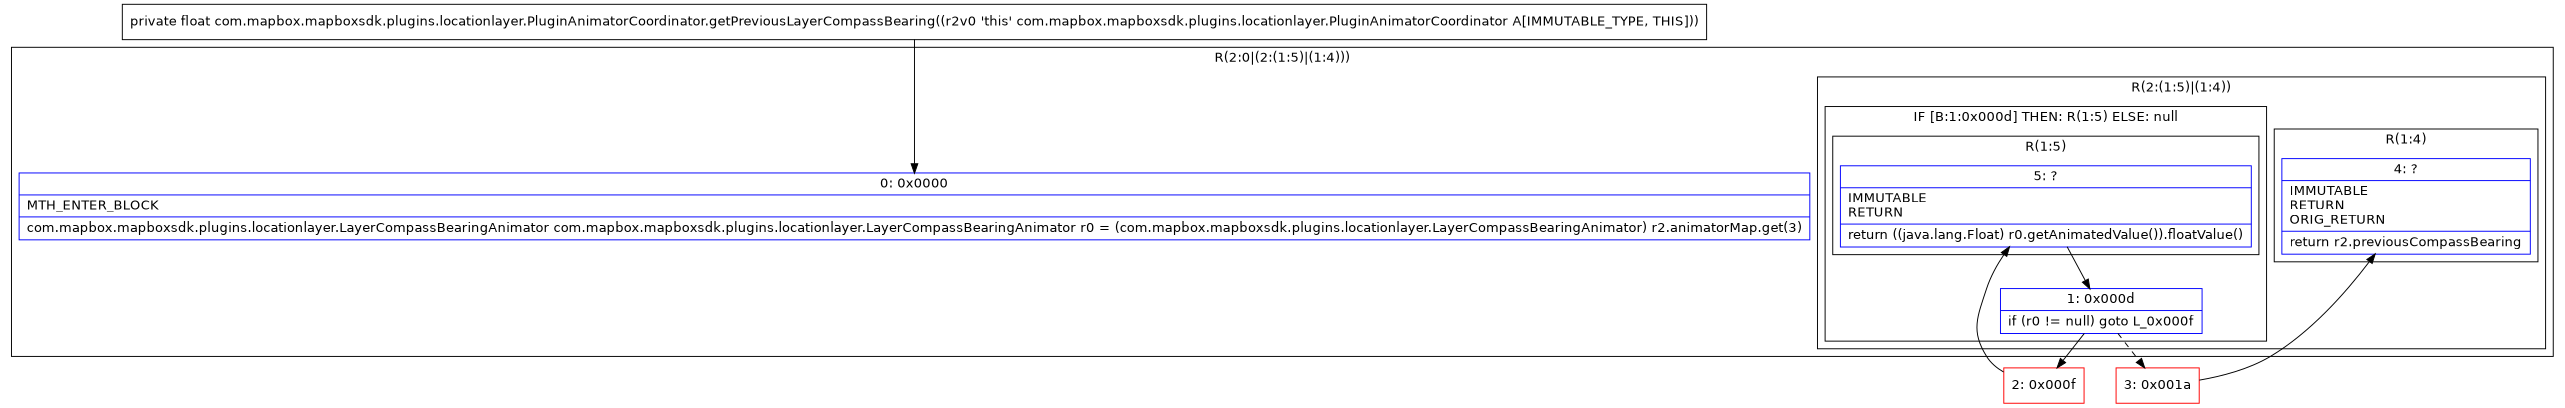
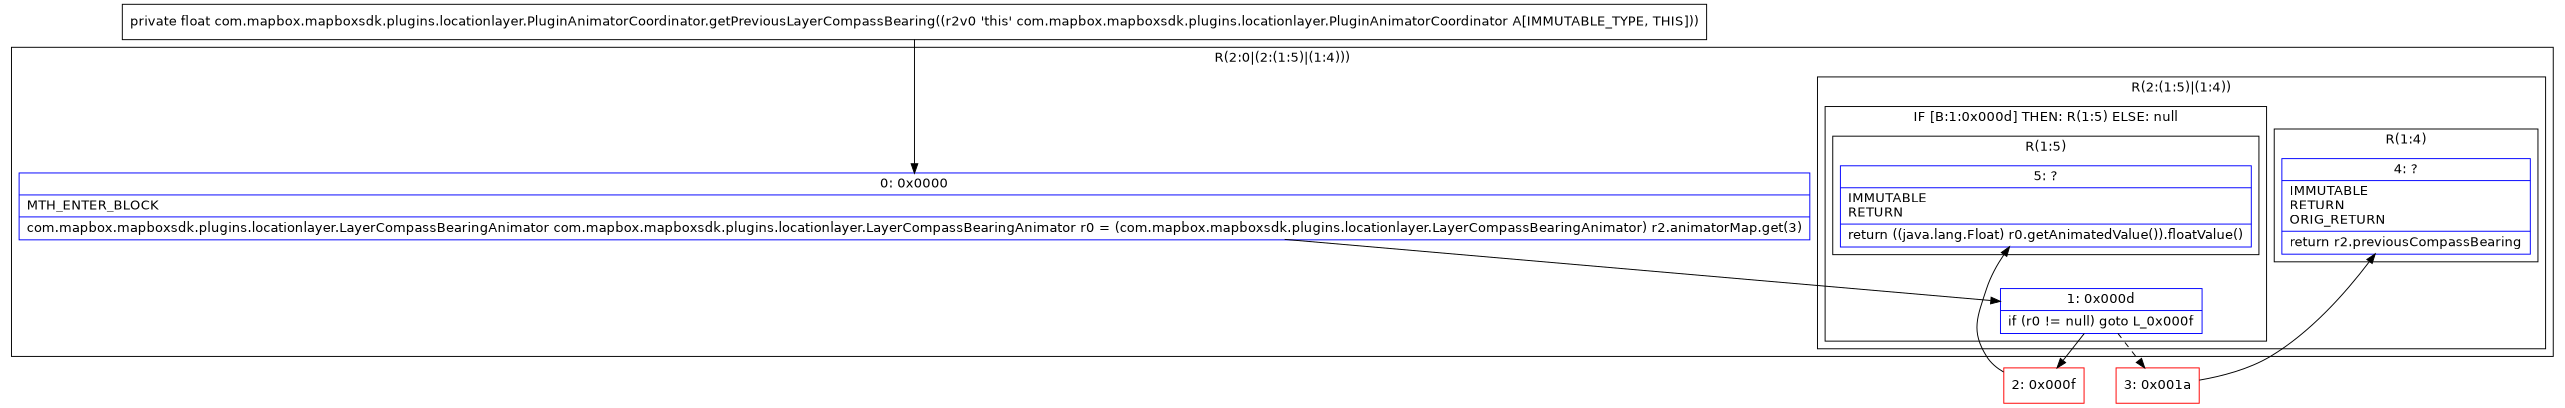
edge "5: ?" -> "1: 0x000d": now "0: 0x0000" -> "1: 0x000d"
